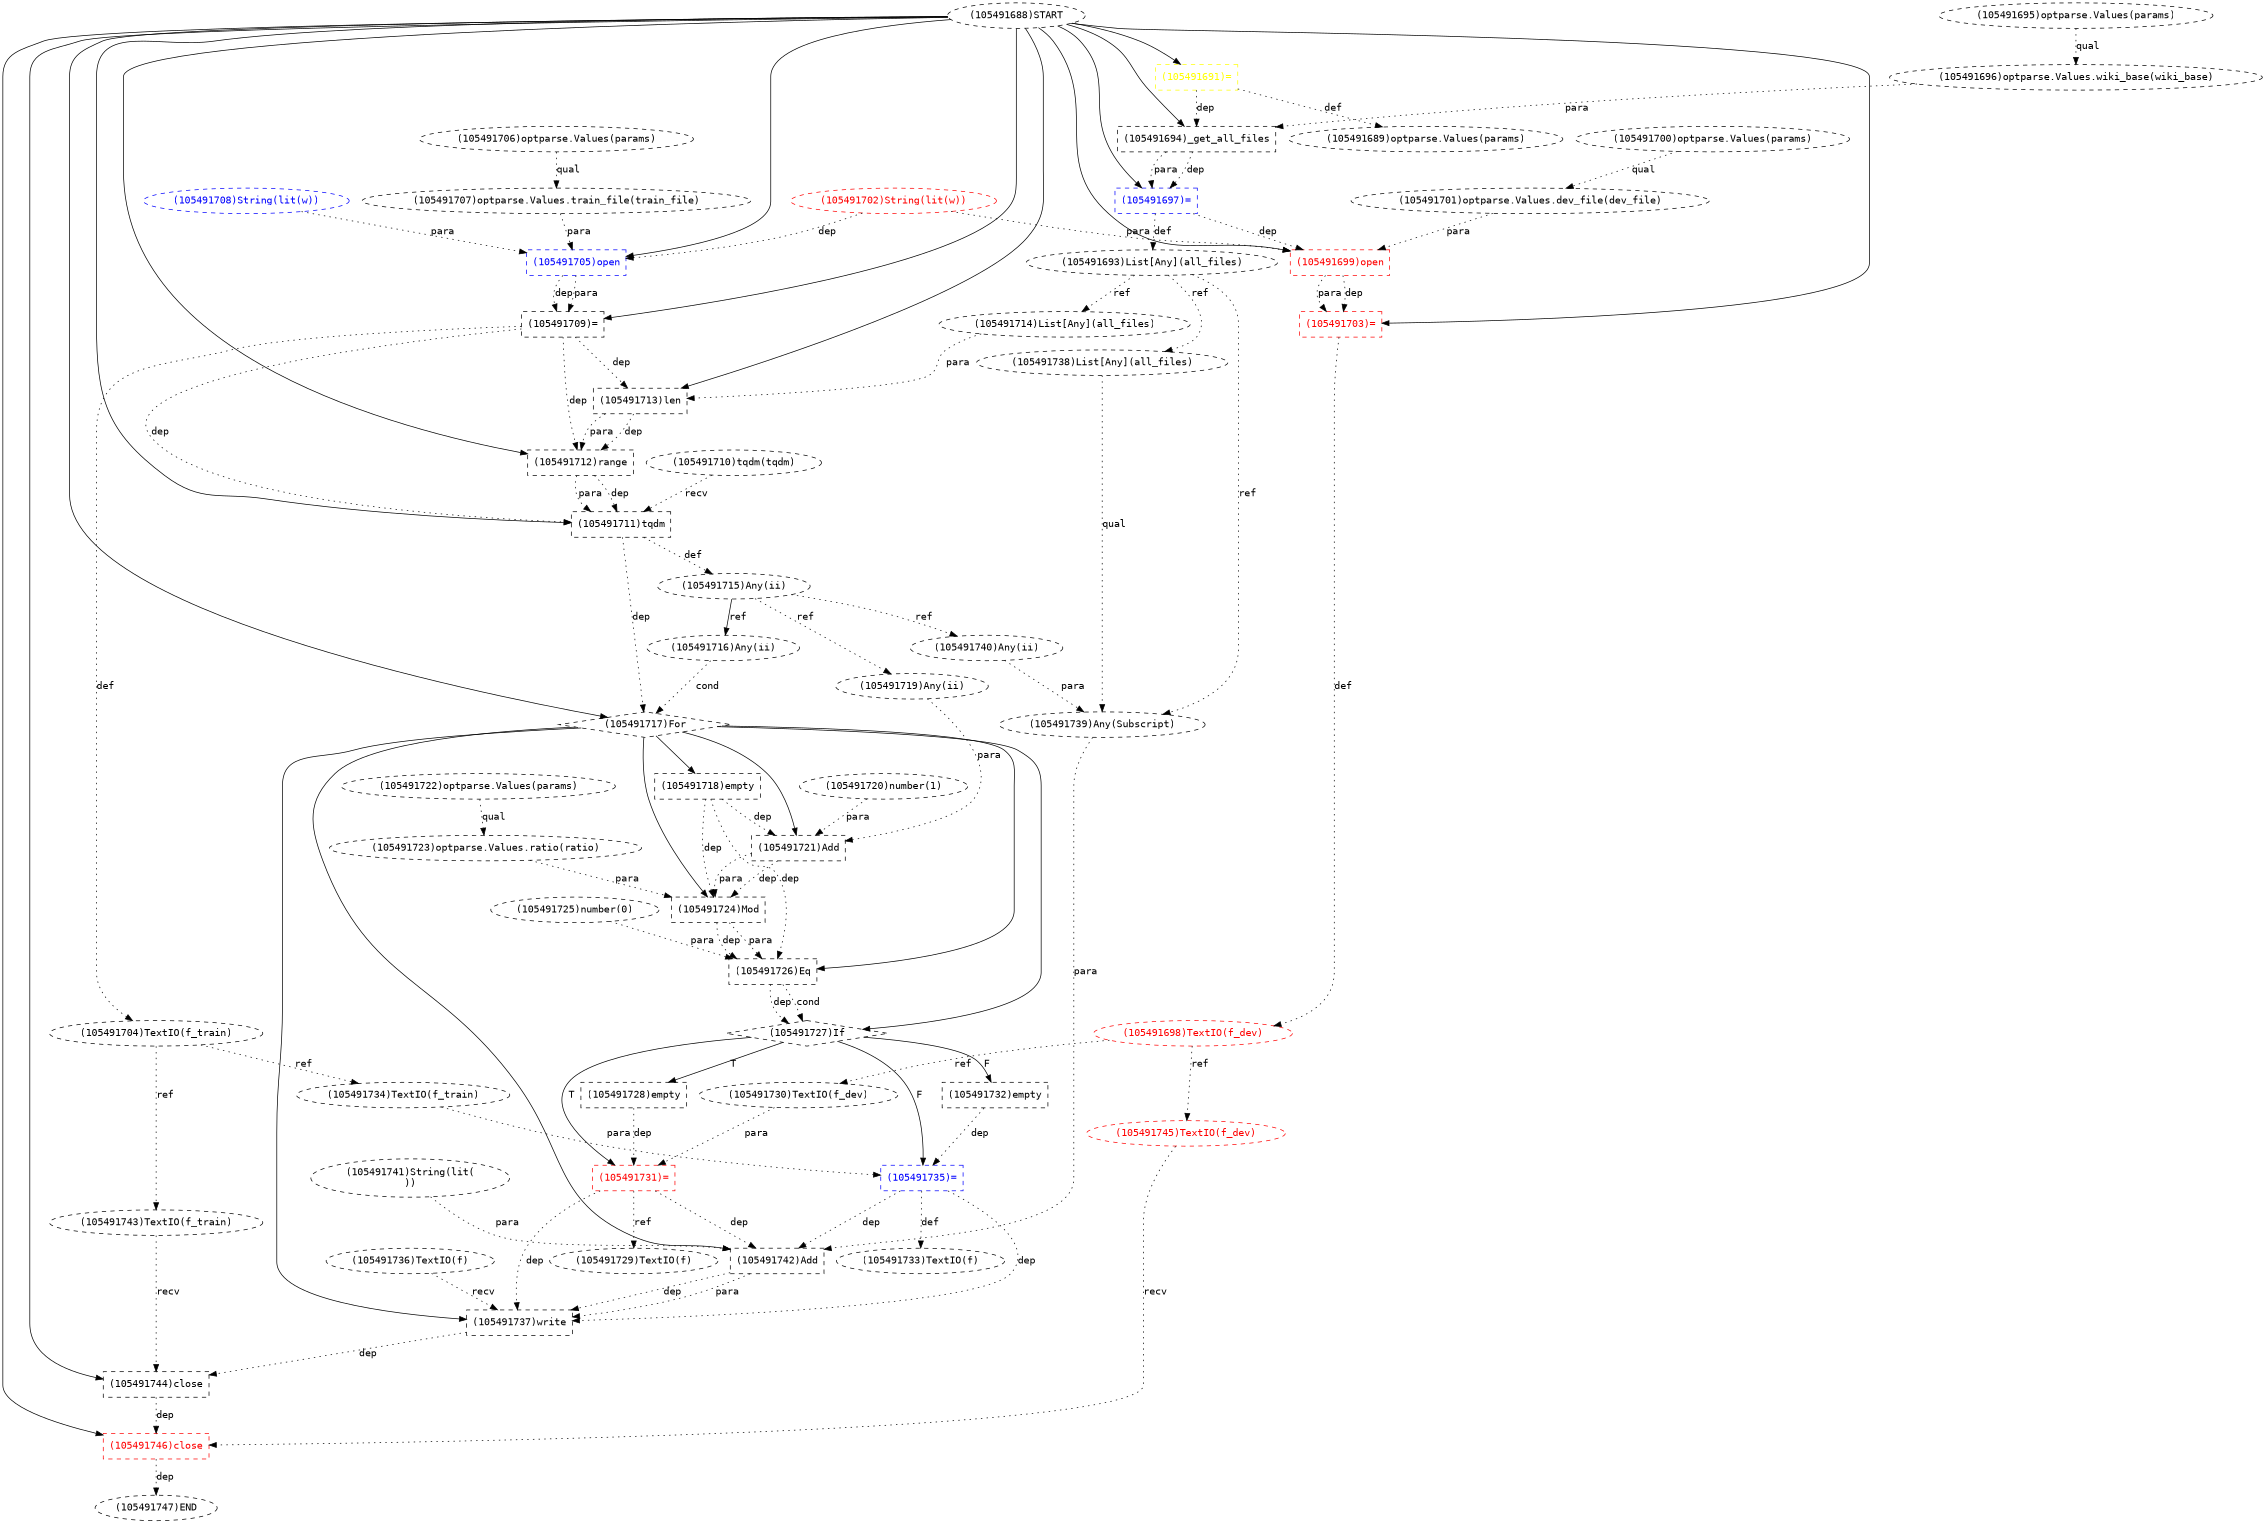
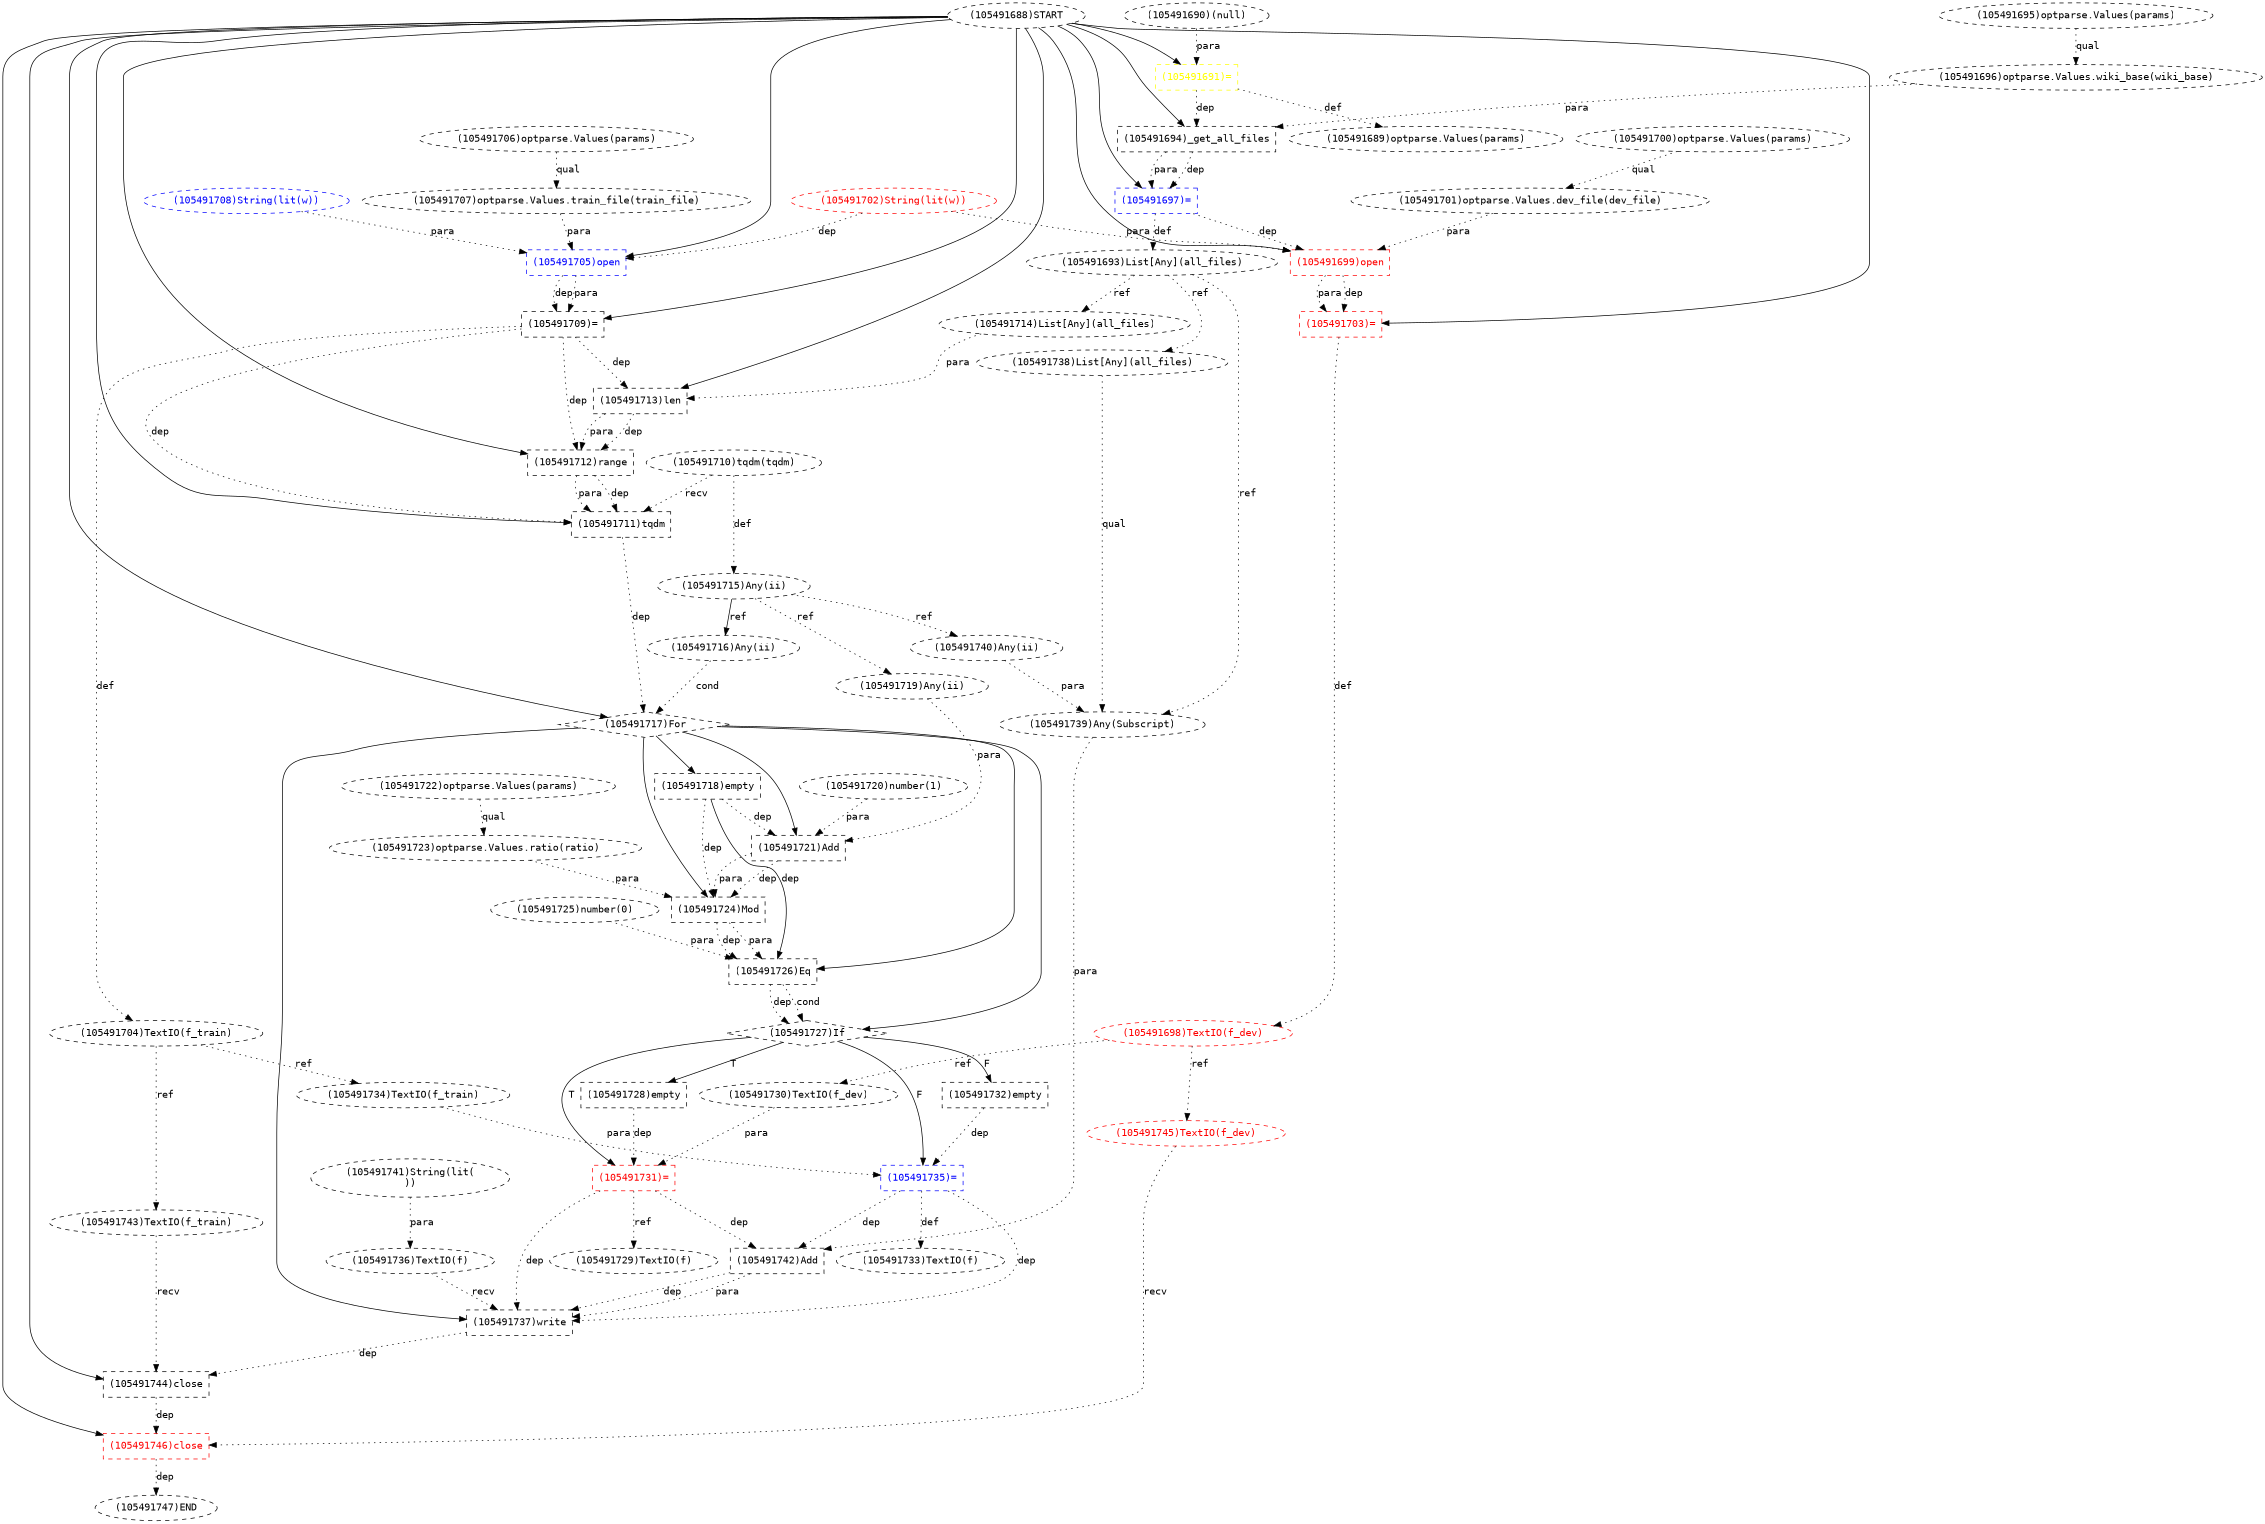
node "(105491690)(null)": added
edge "(105491711)tqdm" -> "(105491715)Any(ii)": now "(105491710)tqdm(tqdm)" -> "(105491715)Any(ii)"
edge "(105491718)empty" -> "(105491726)Eq": style dotted -> solid
edge "(105491717)For" -> "(105491742)Add": removed
edge "(105491741)String(lit( ))" -> "(105491742)Add": now "(105491741)String(lit( ))" -> "(105491736)TextIO(f)"
